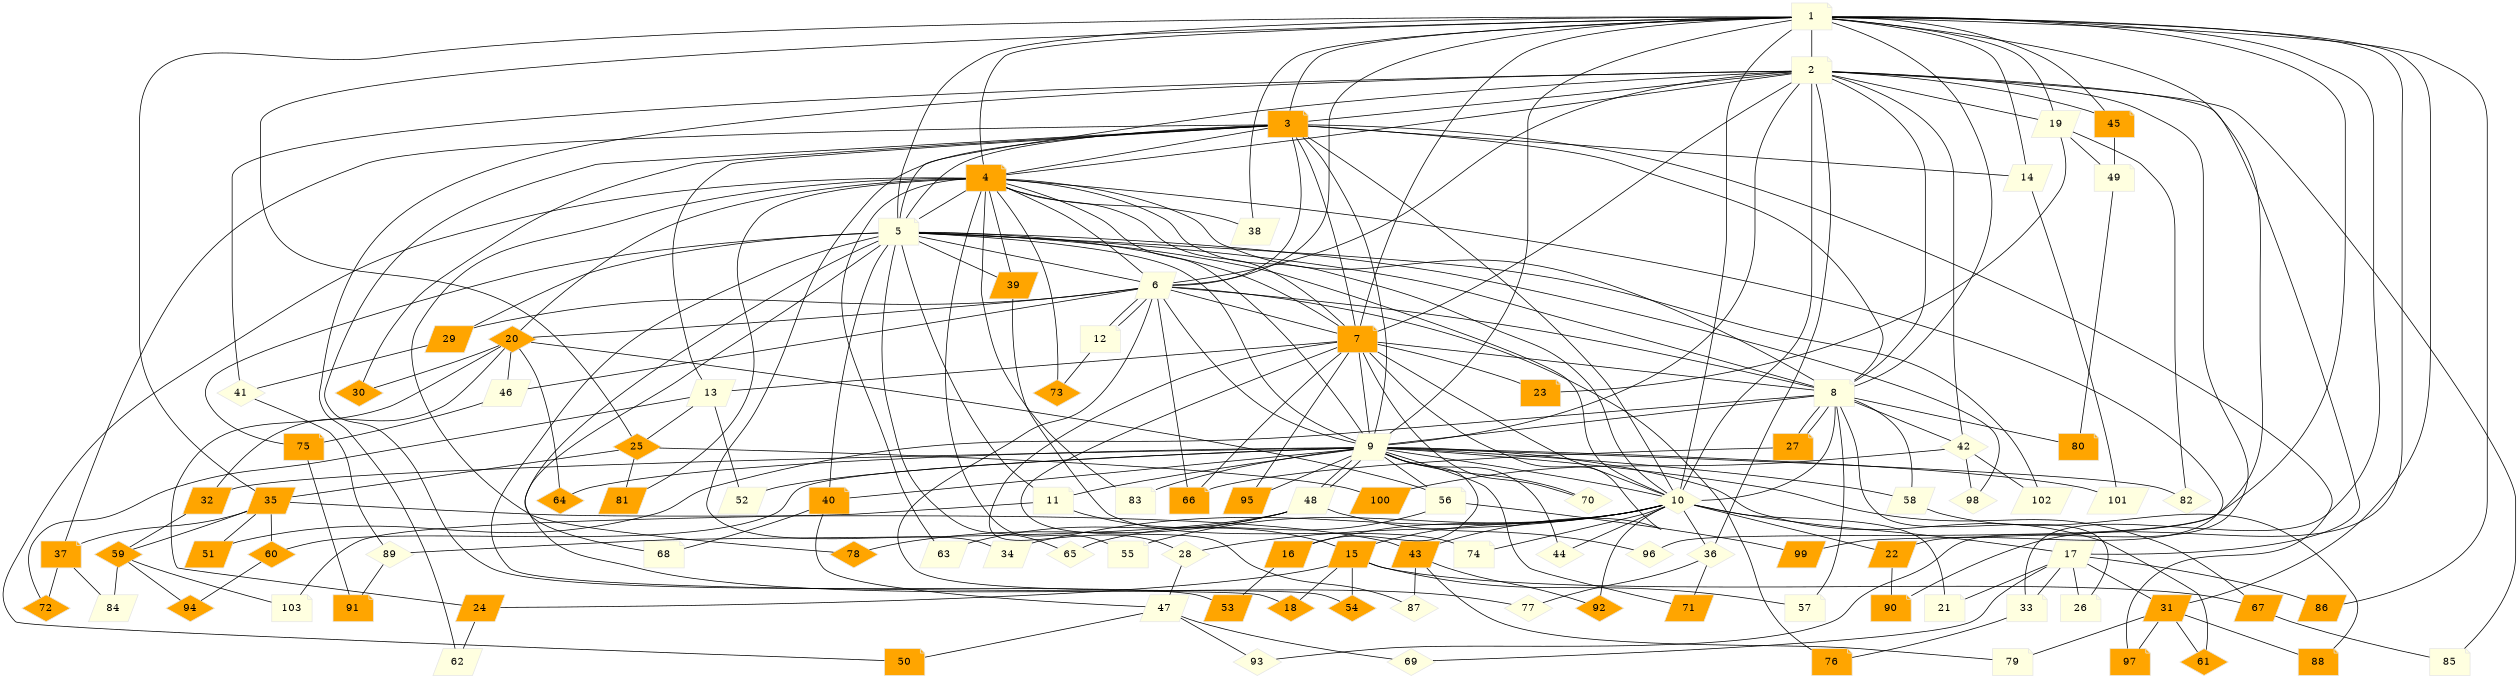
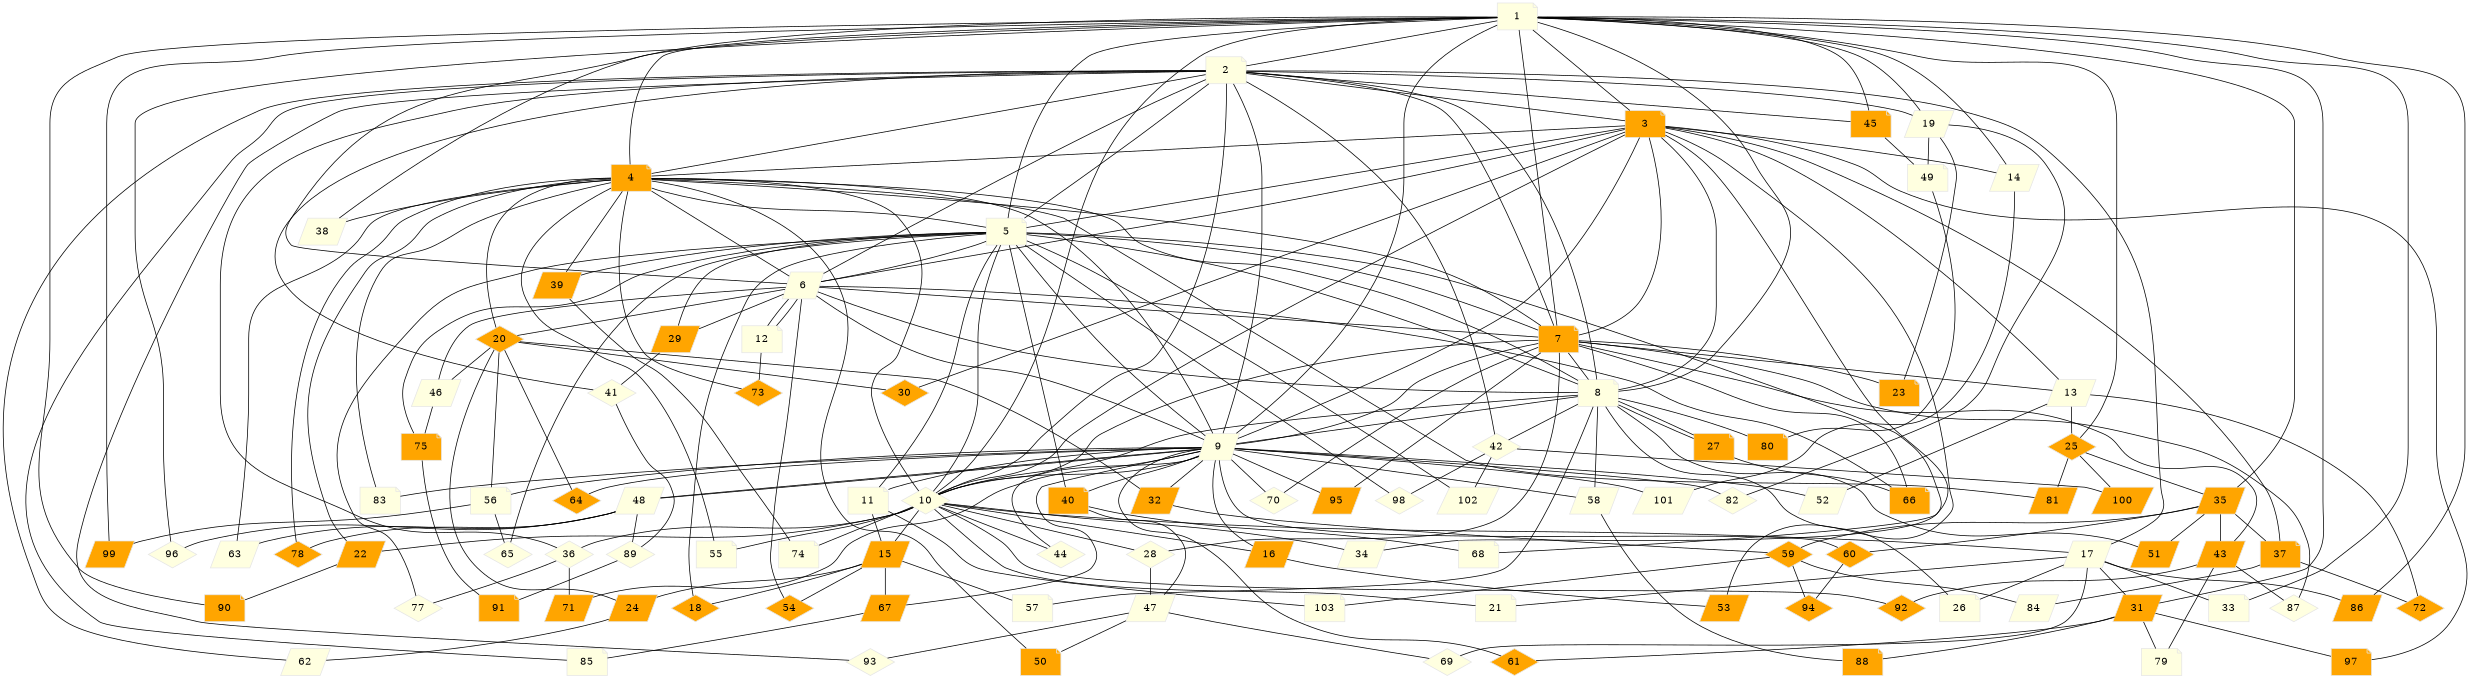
node "76": removed
